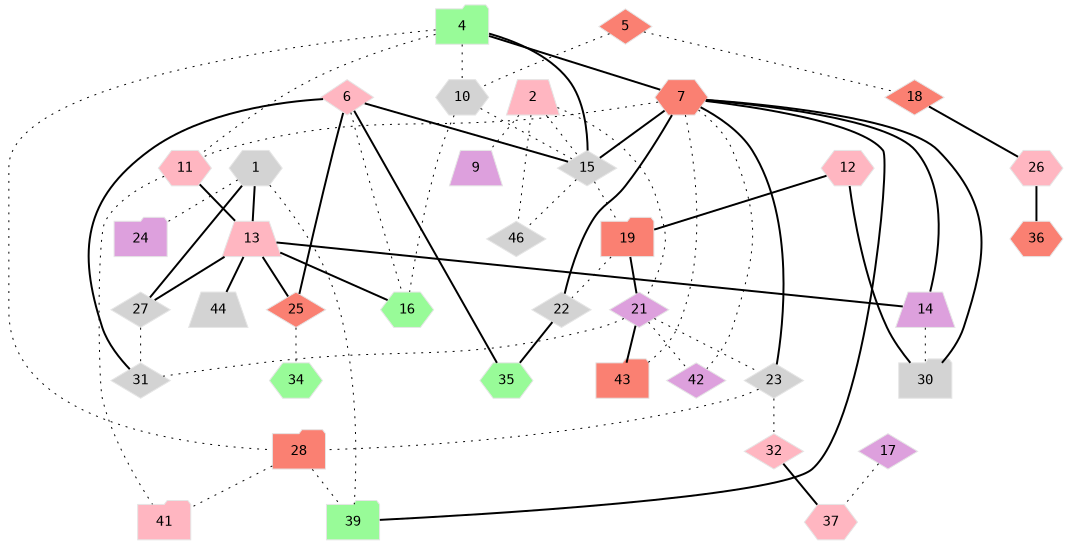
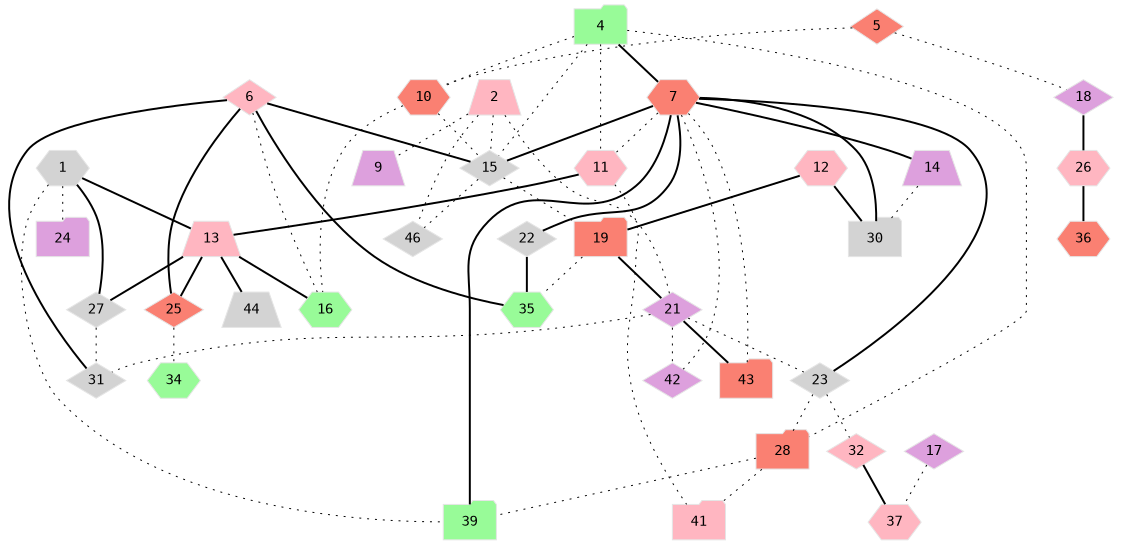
edge "4" -- "15": style bold -> dotted
node "10": fillcolor lightgrey -> salmon
node "18": fillcolor salmon -> plum
edge "13" -- "14": removed
edge "19" -- "22": now "19" -- "35"
